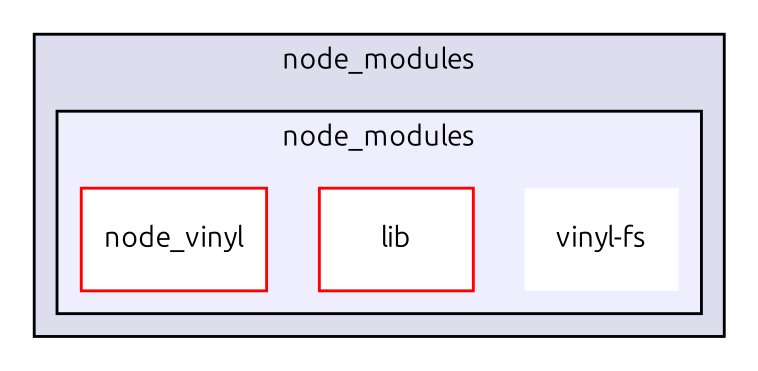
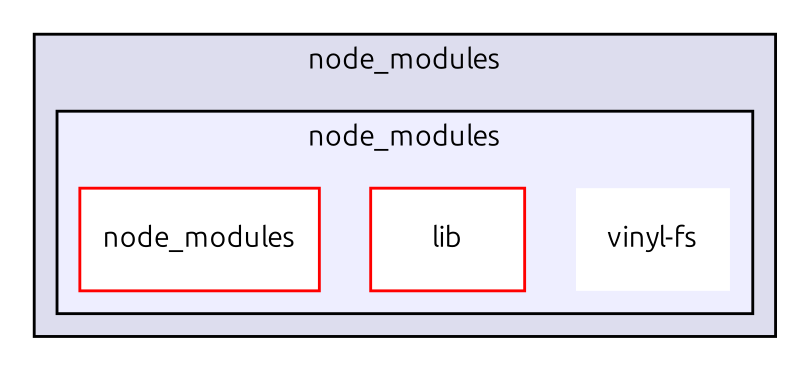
node "node_vinyl": label "node_vinyl" -> "node_modules"
